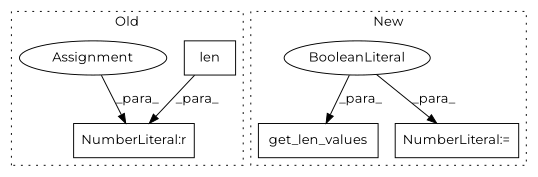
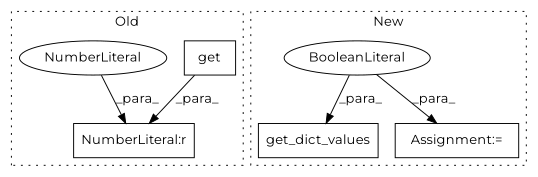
node "Assignment": label "Assignment" -> "NumberLiteral"
node "len": label "len" -> "get"
node "get_len_values": label "get_len_values" -> "get_dict_values"
node "NumberLiteral:=": label "NumberLiteral:=" -> "Assignment:="
